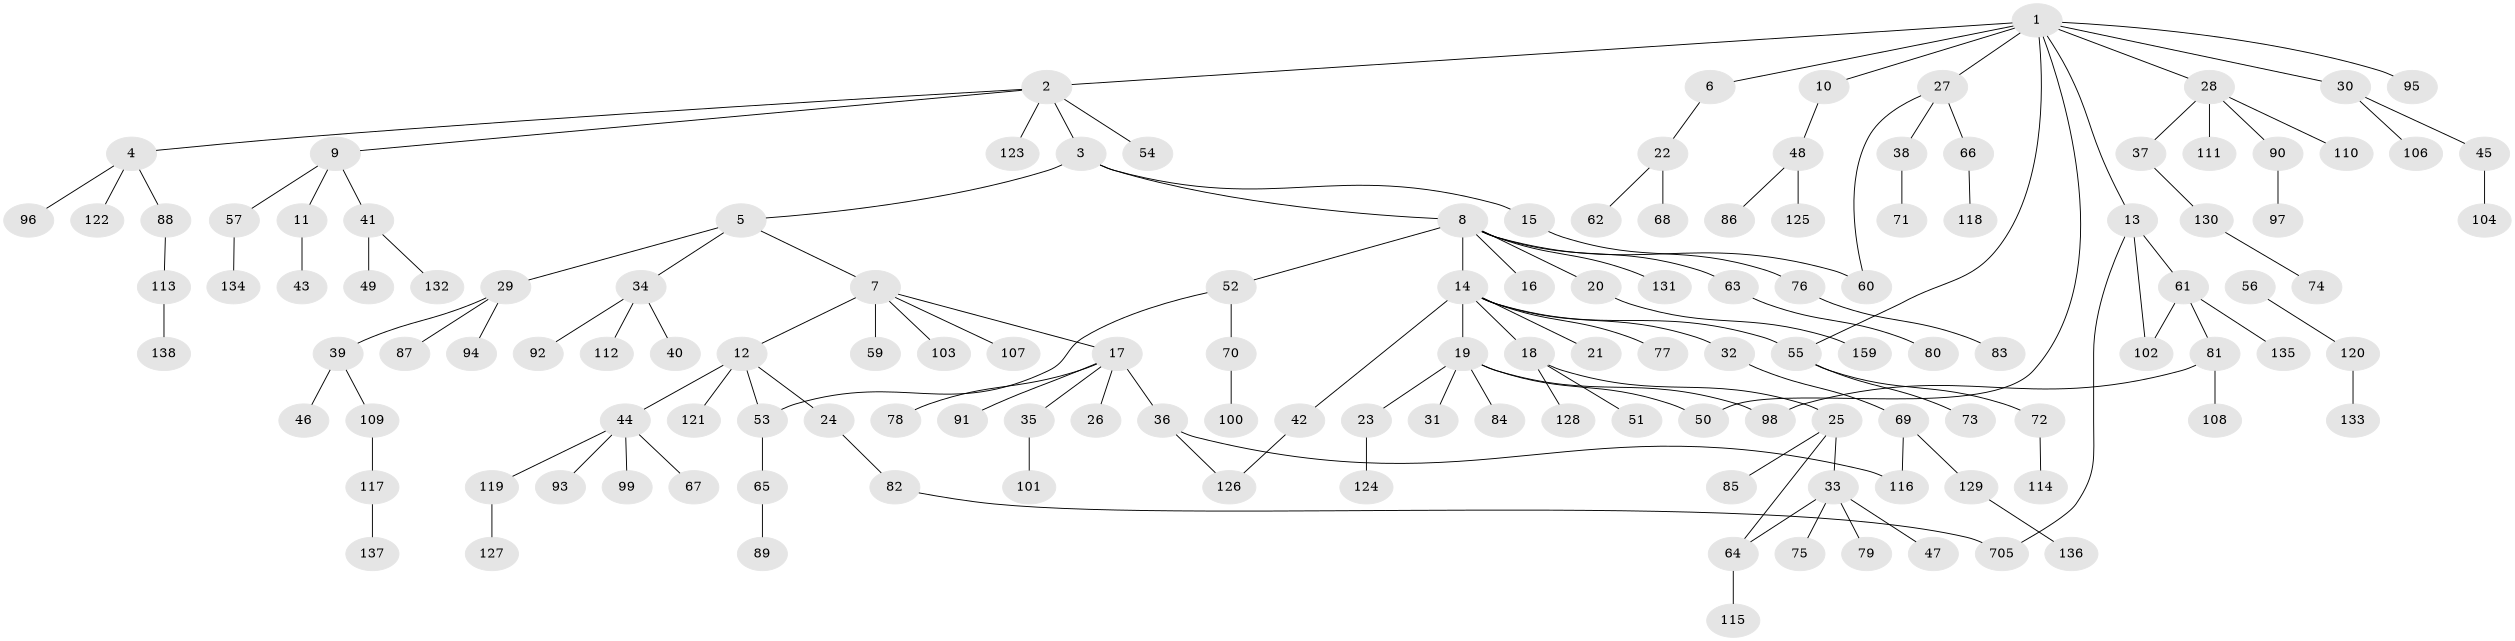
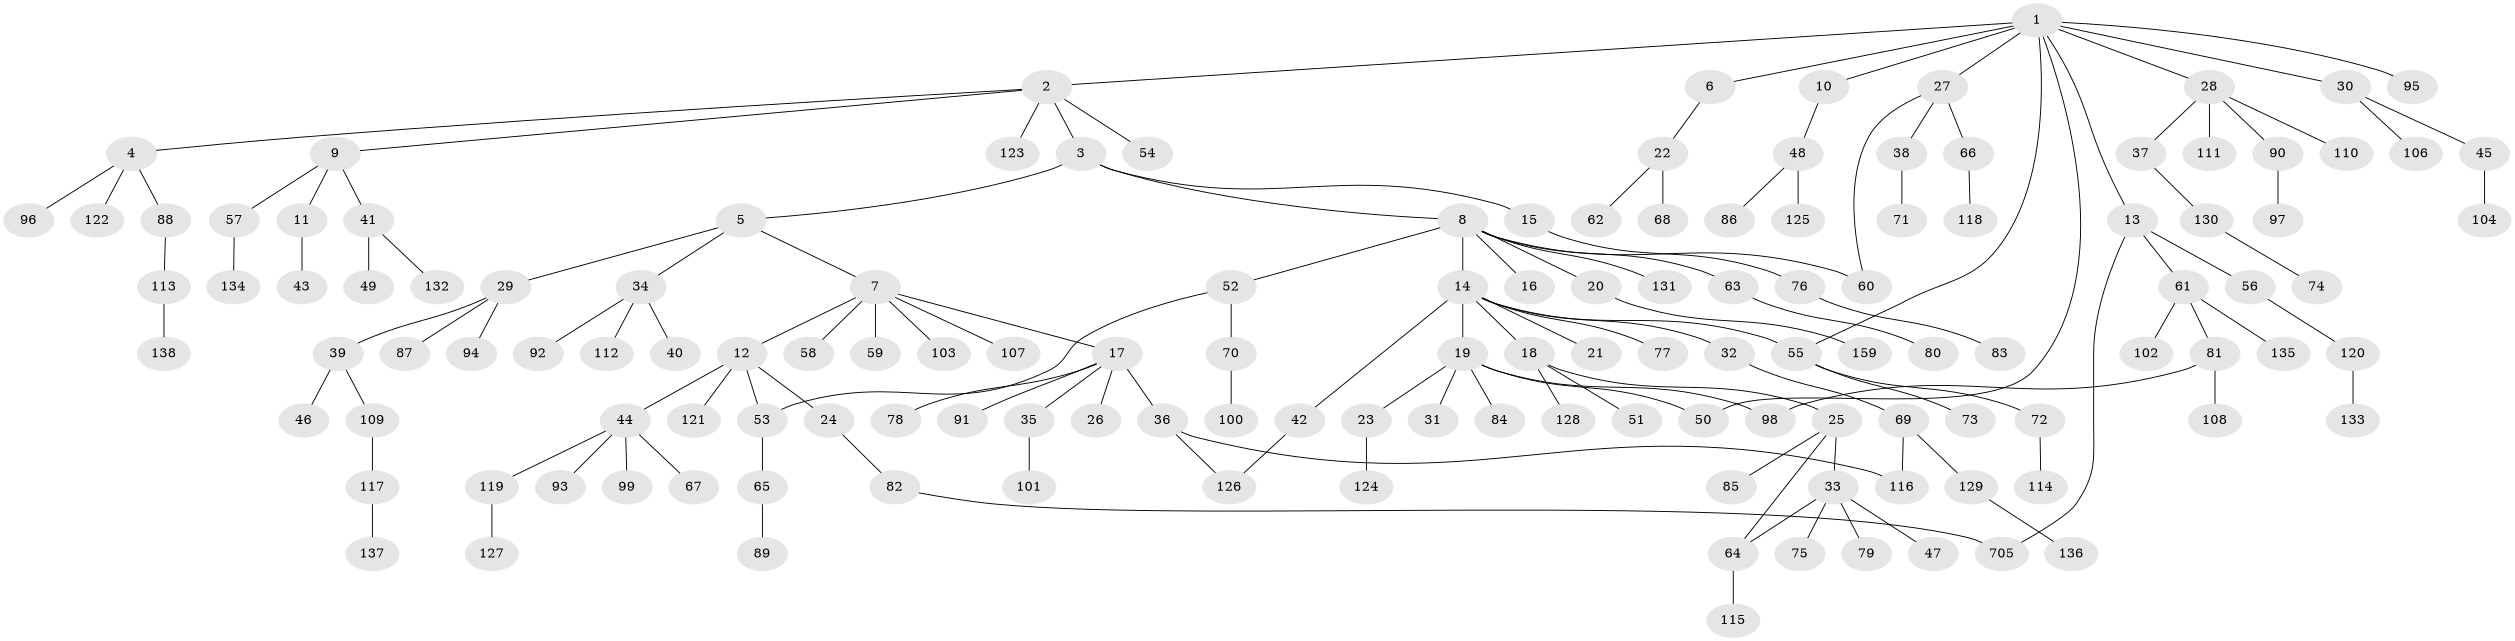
edge "13" -- "102": now "13" -- "56"
node "58": added
